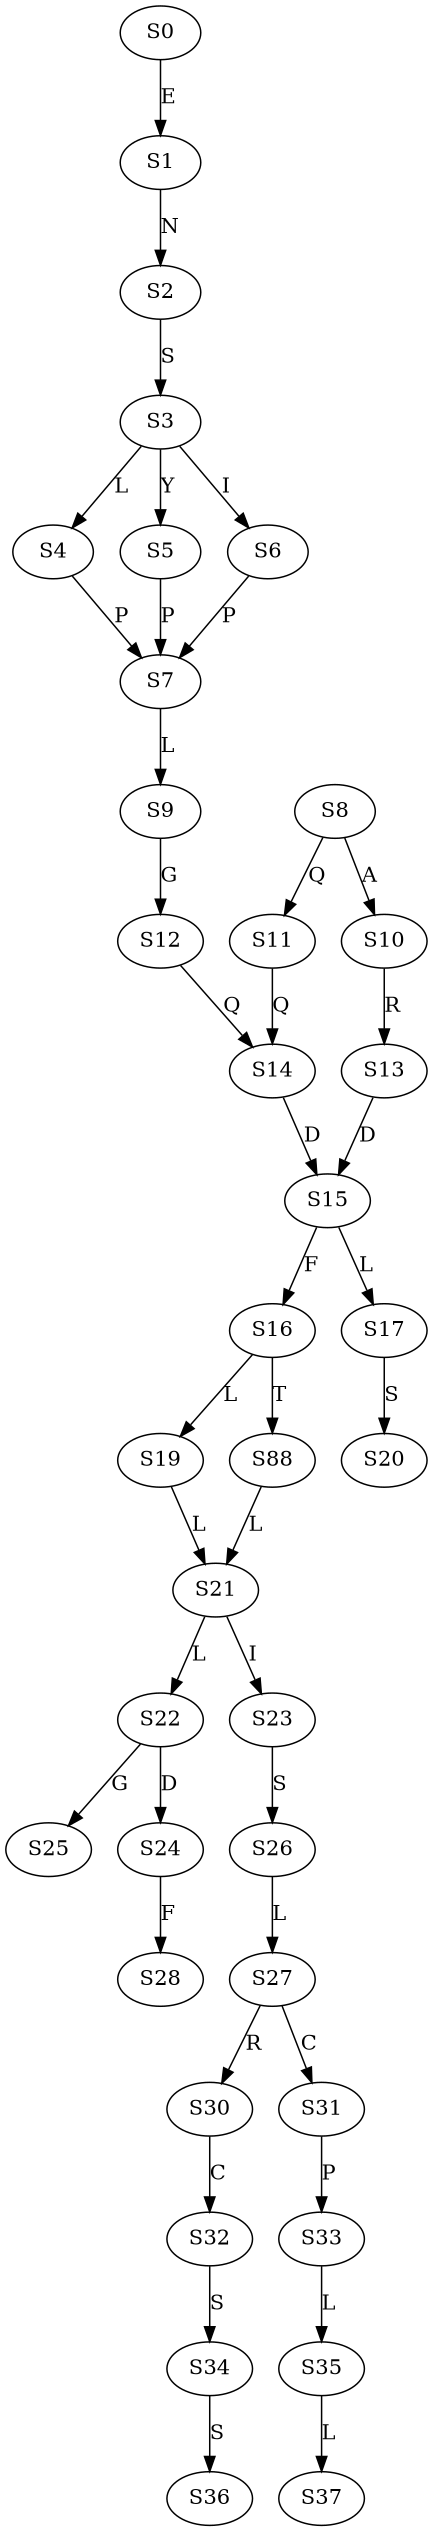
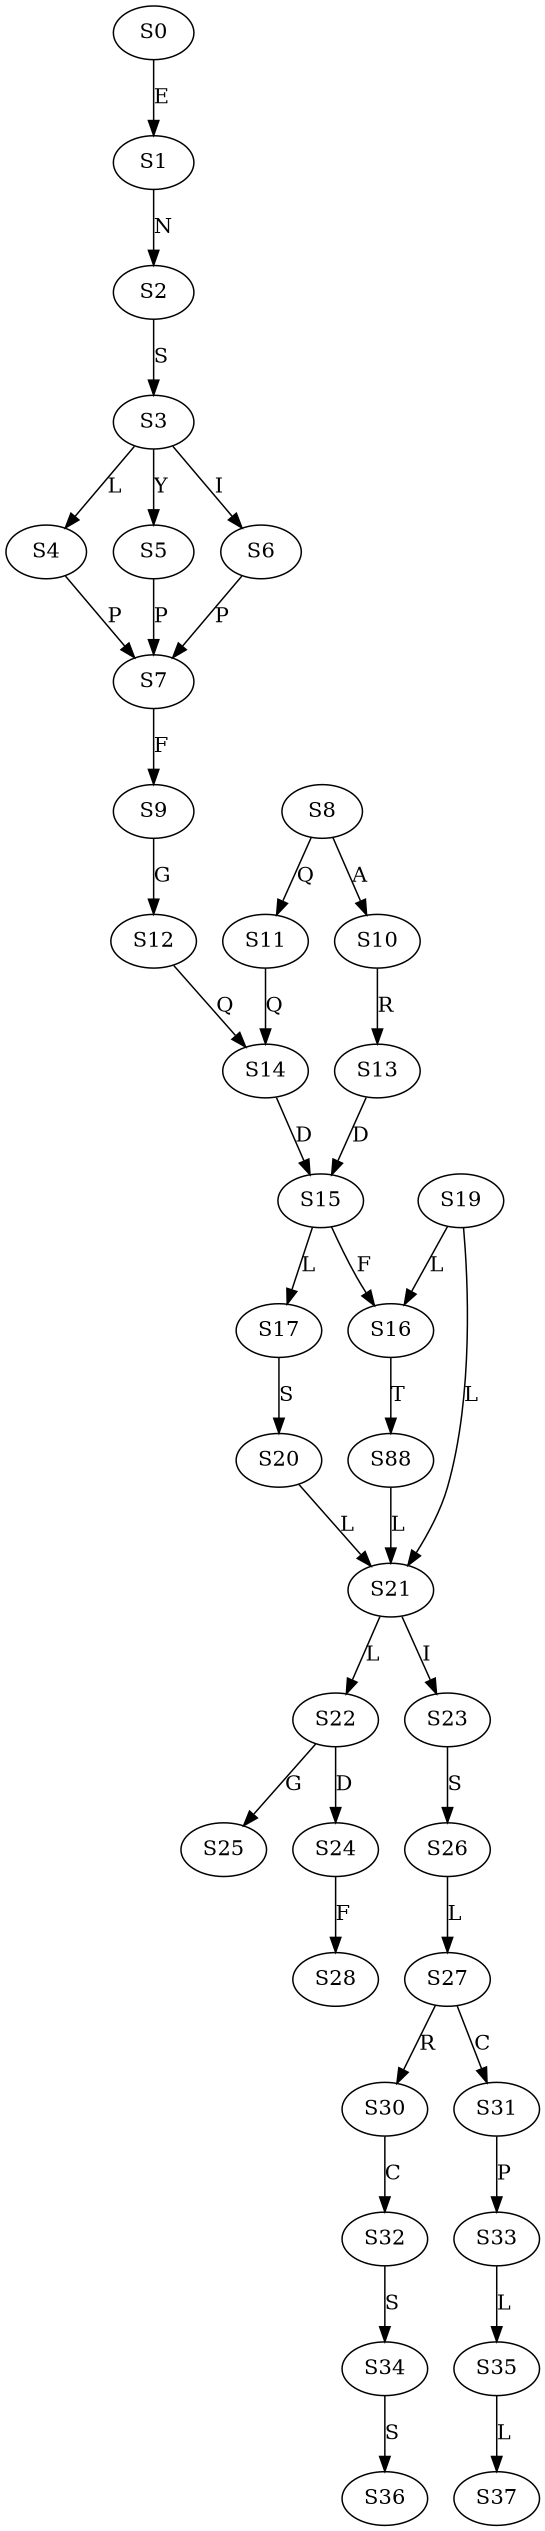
edge "S7" -> "S9": label "L" -> "F"
edge "S16" -> "S19": reversed
edge "S20" -> "S21": added, label "L"
